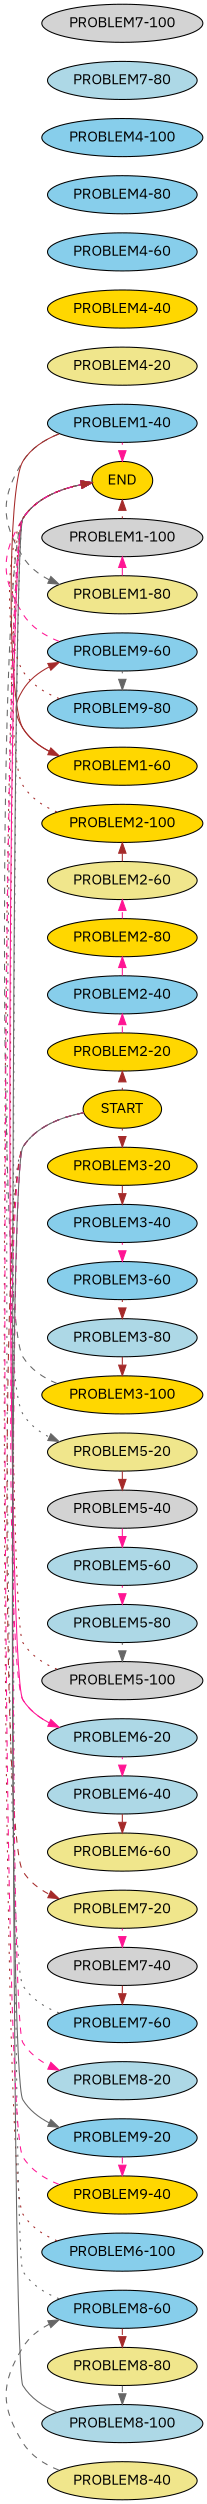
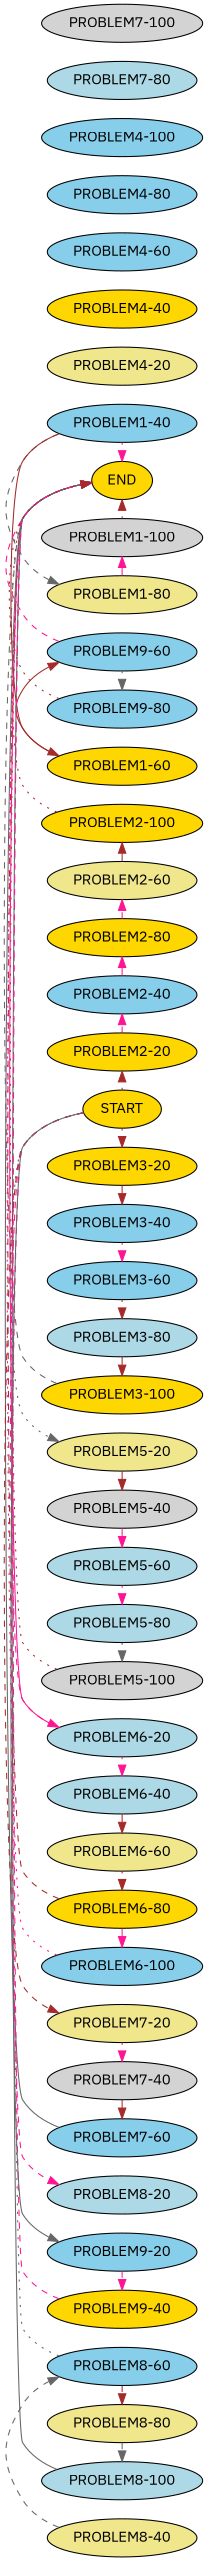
edge "PROBLEM7-60" -> "END": style dotted -> solid
edge "PROBLEM6-100" -> "END": color brown -> deeppink
node "PROBLEM6-80": added
